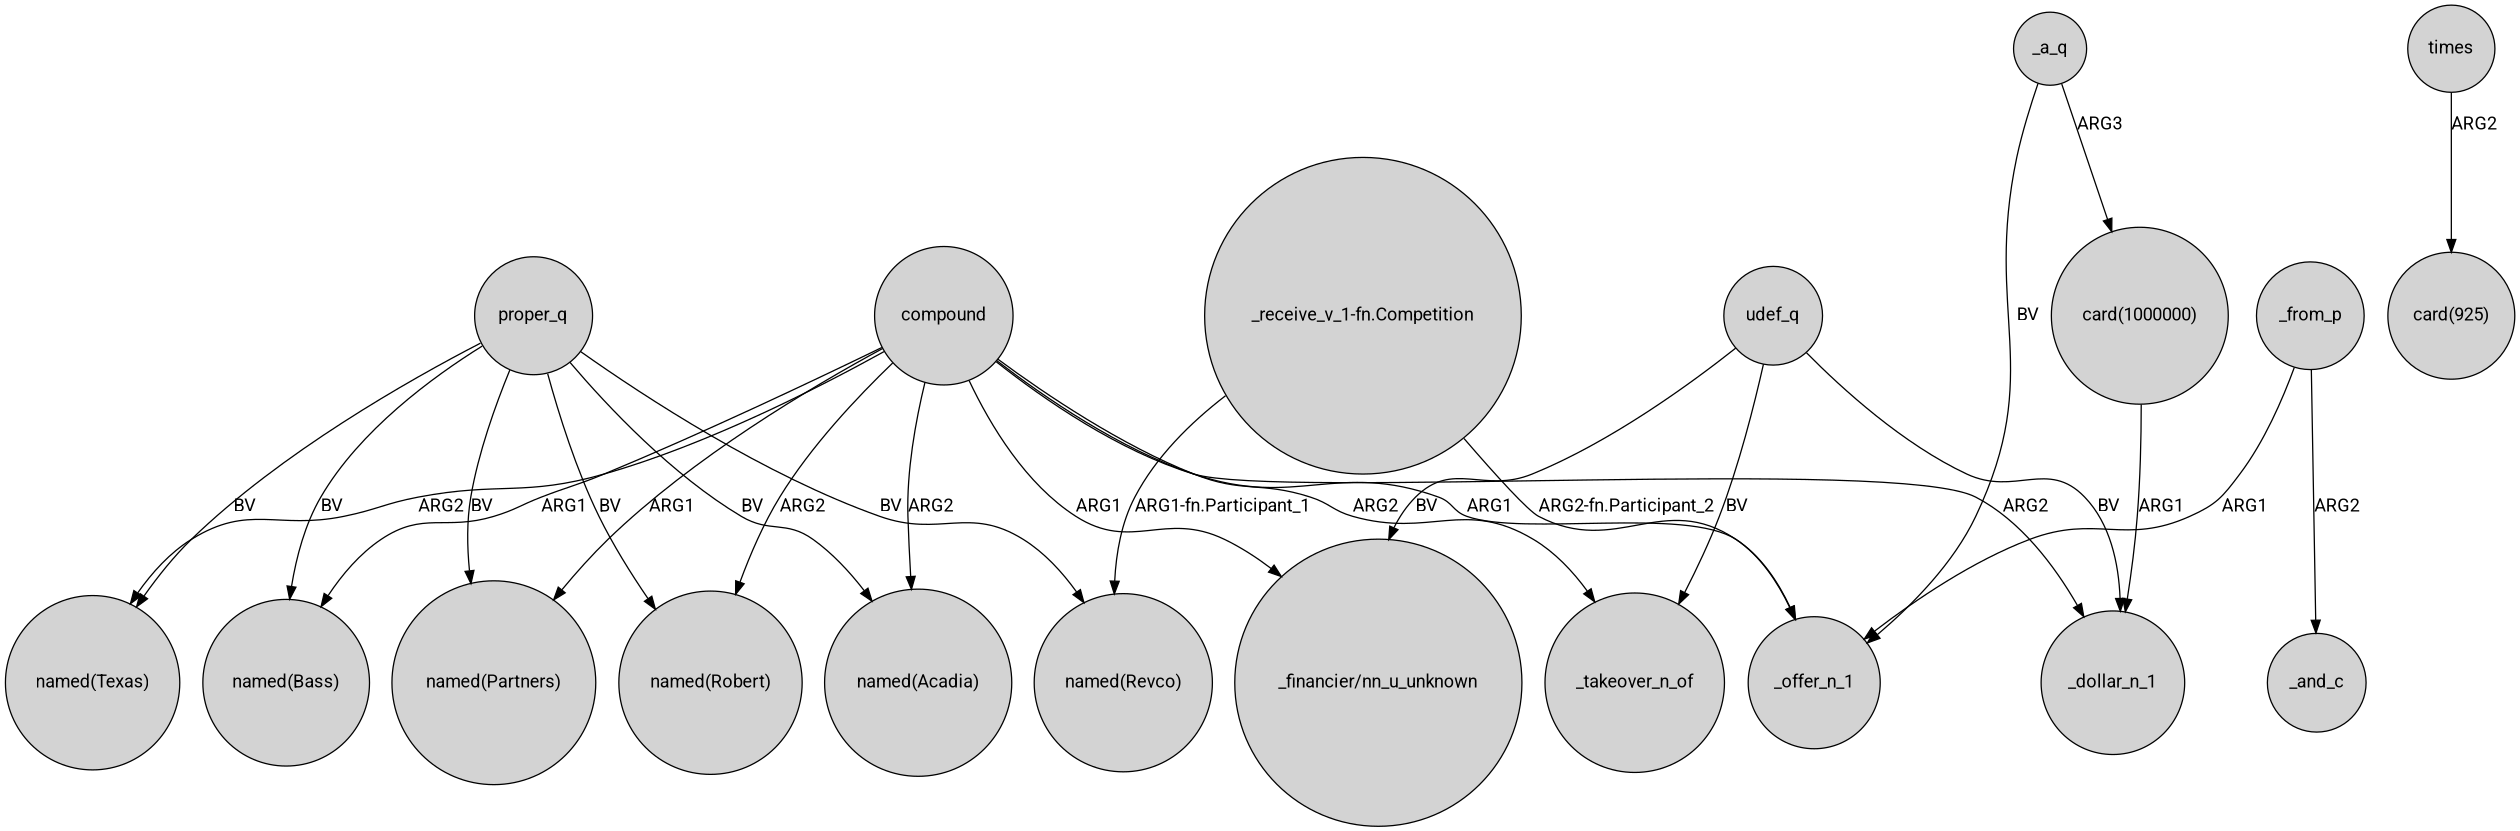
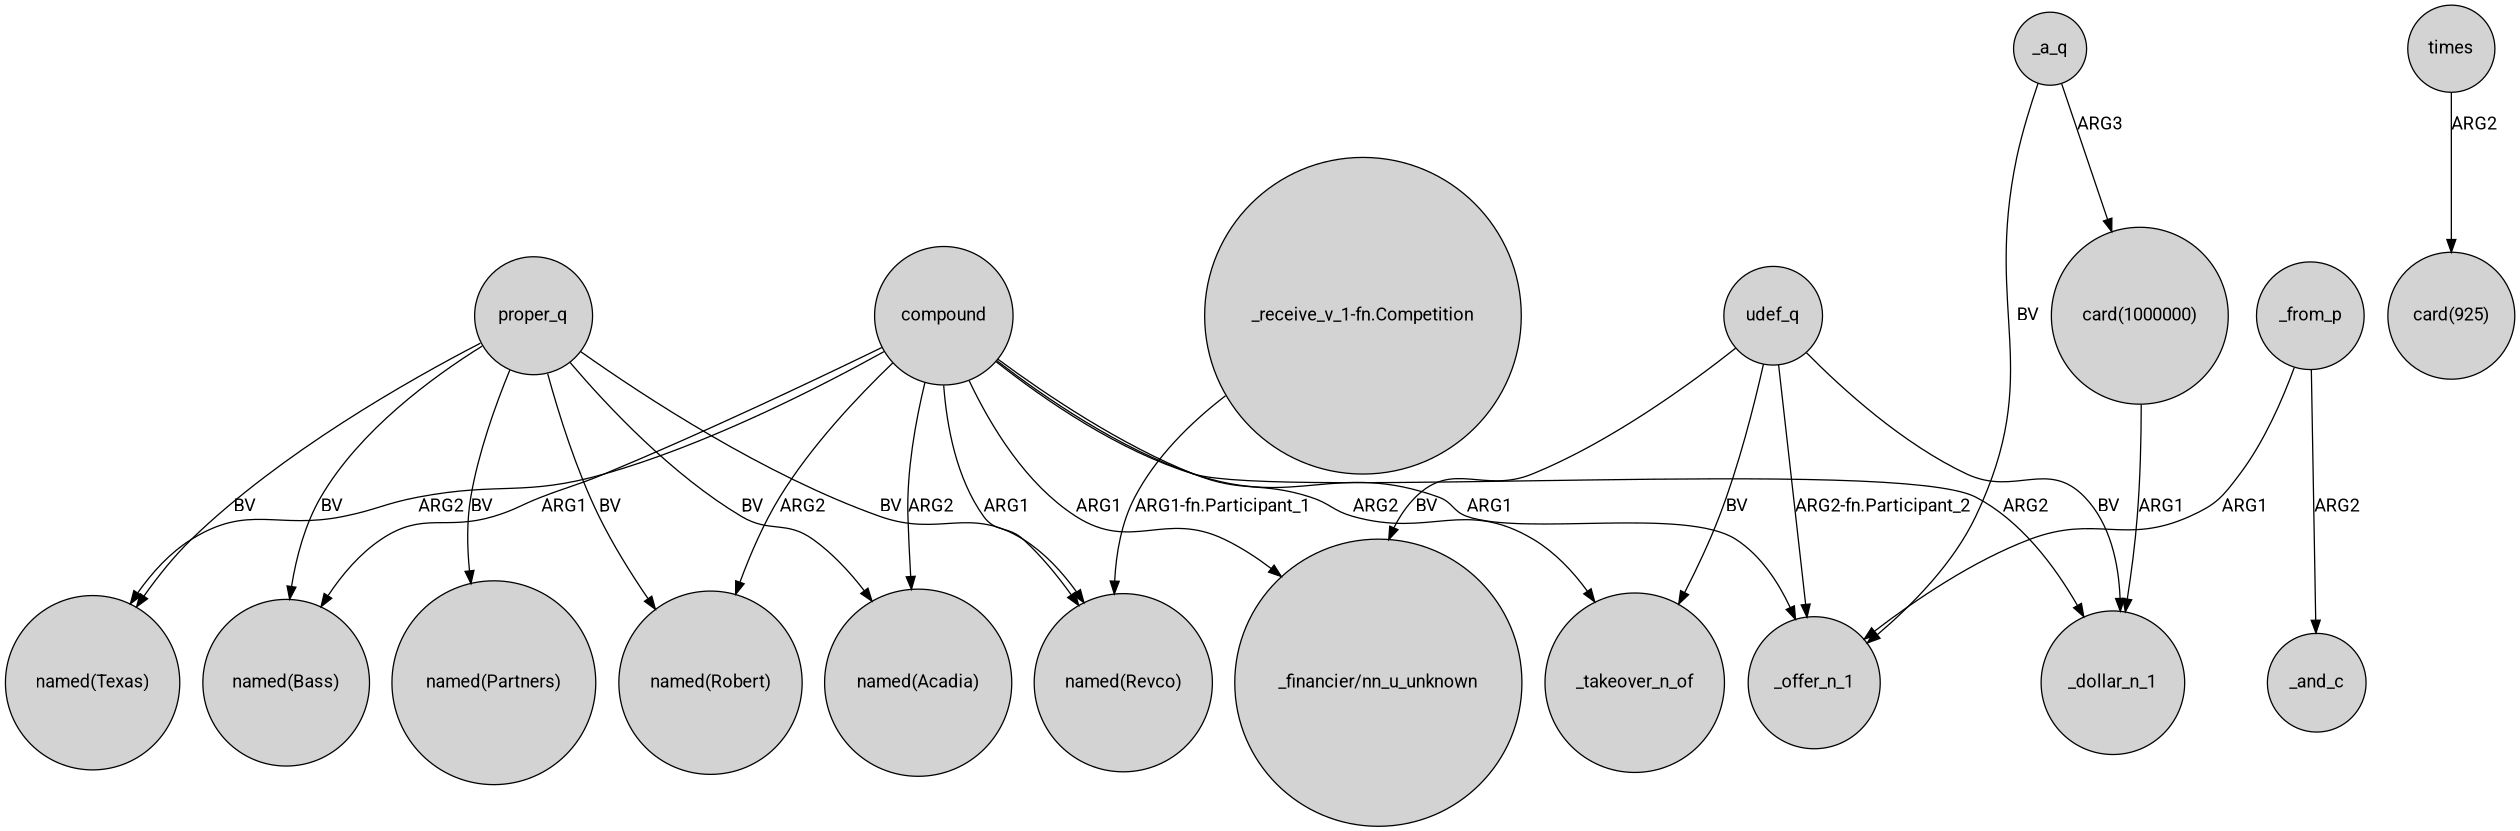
edge "compound" -> "named(Partners)": now "compound" -> "named(Revco)"
edge "_receive_v_1-fn.Competition" -> "_offer_n_1": now "udef_q" -> "_offer_n_1"
